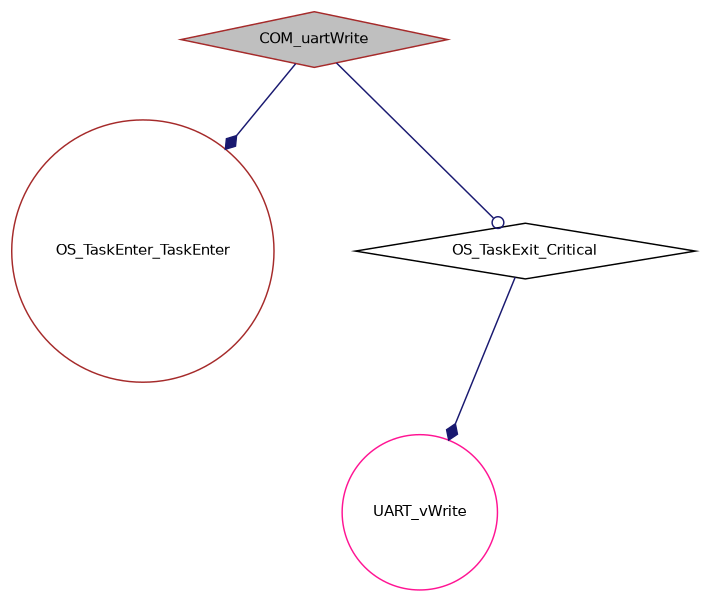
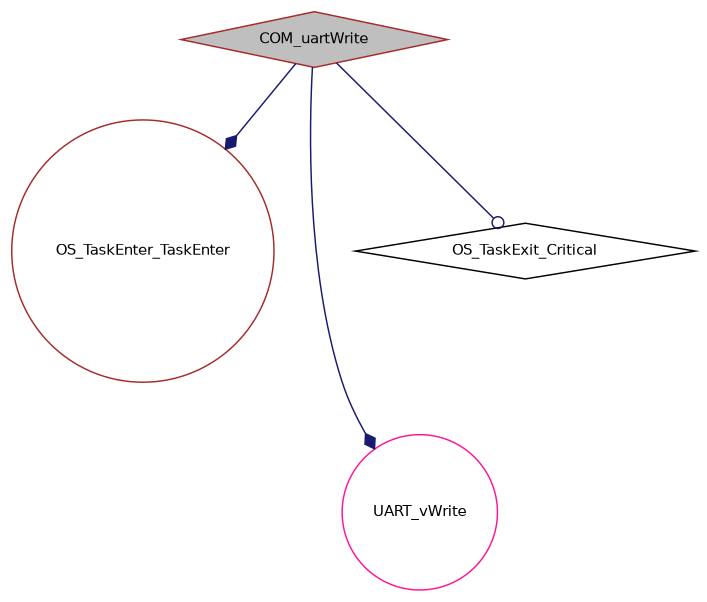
edge "OS_TaskExit_Critical" -> "UART_vWrite": now "COM_uartWrite" -> "UART_vWrite"
